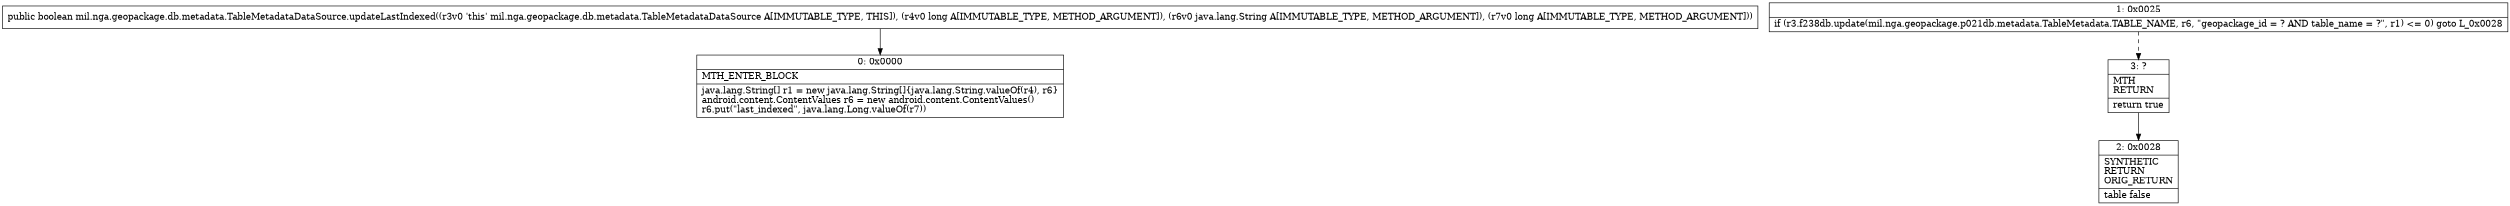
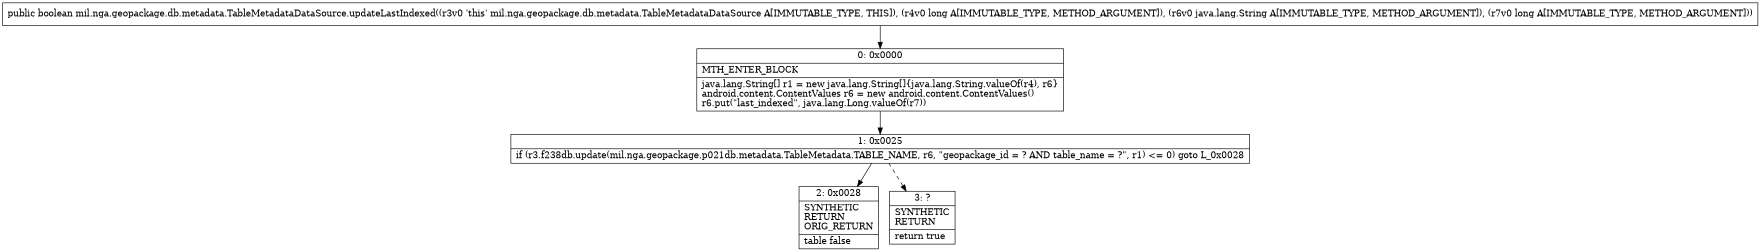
node "3: ?": text "MTH" -> "SYNTHETIC"
edge "0: 0x0000" -> "1: 0x0025": added
edge "3: ?" -> "2: 0x0028": now "1: 0x0025" -> "2: 0x0028"
